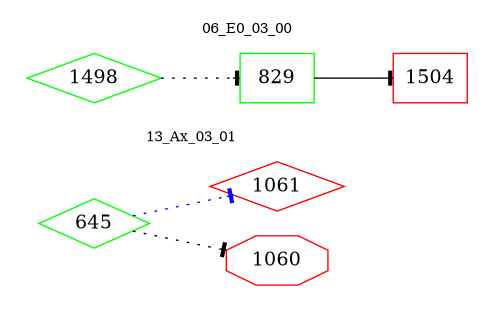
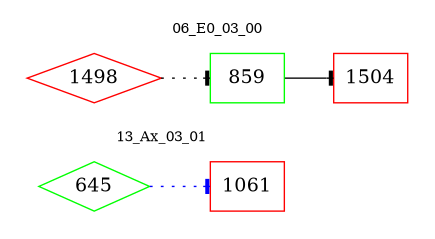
node "1498": color green -> red
node "829": label "829" -> "859"
node "1061": shape diamond -> box
node "1060": removed
